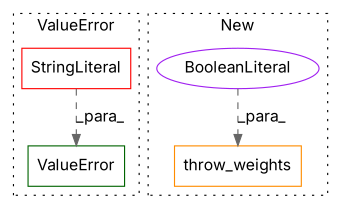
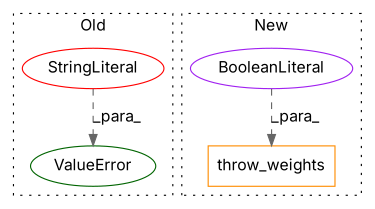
cluster "ValueError": label "ValueError" -> "Old"
node "StringLiteral": shape box -> ellipse
node "ValueError": shape box -> ellipse
